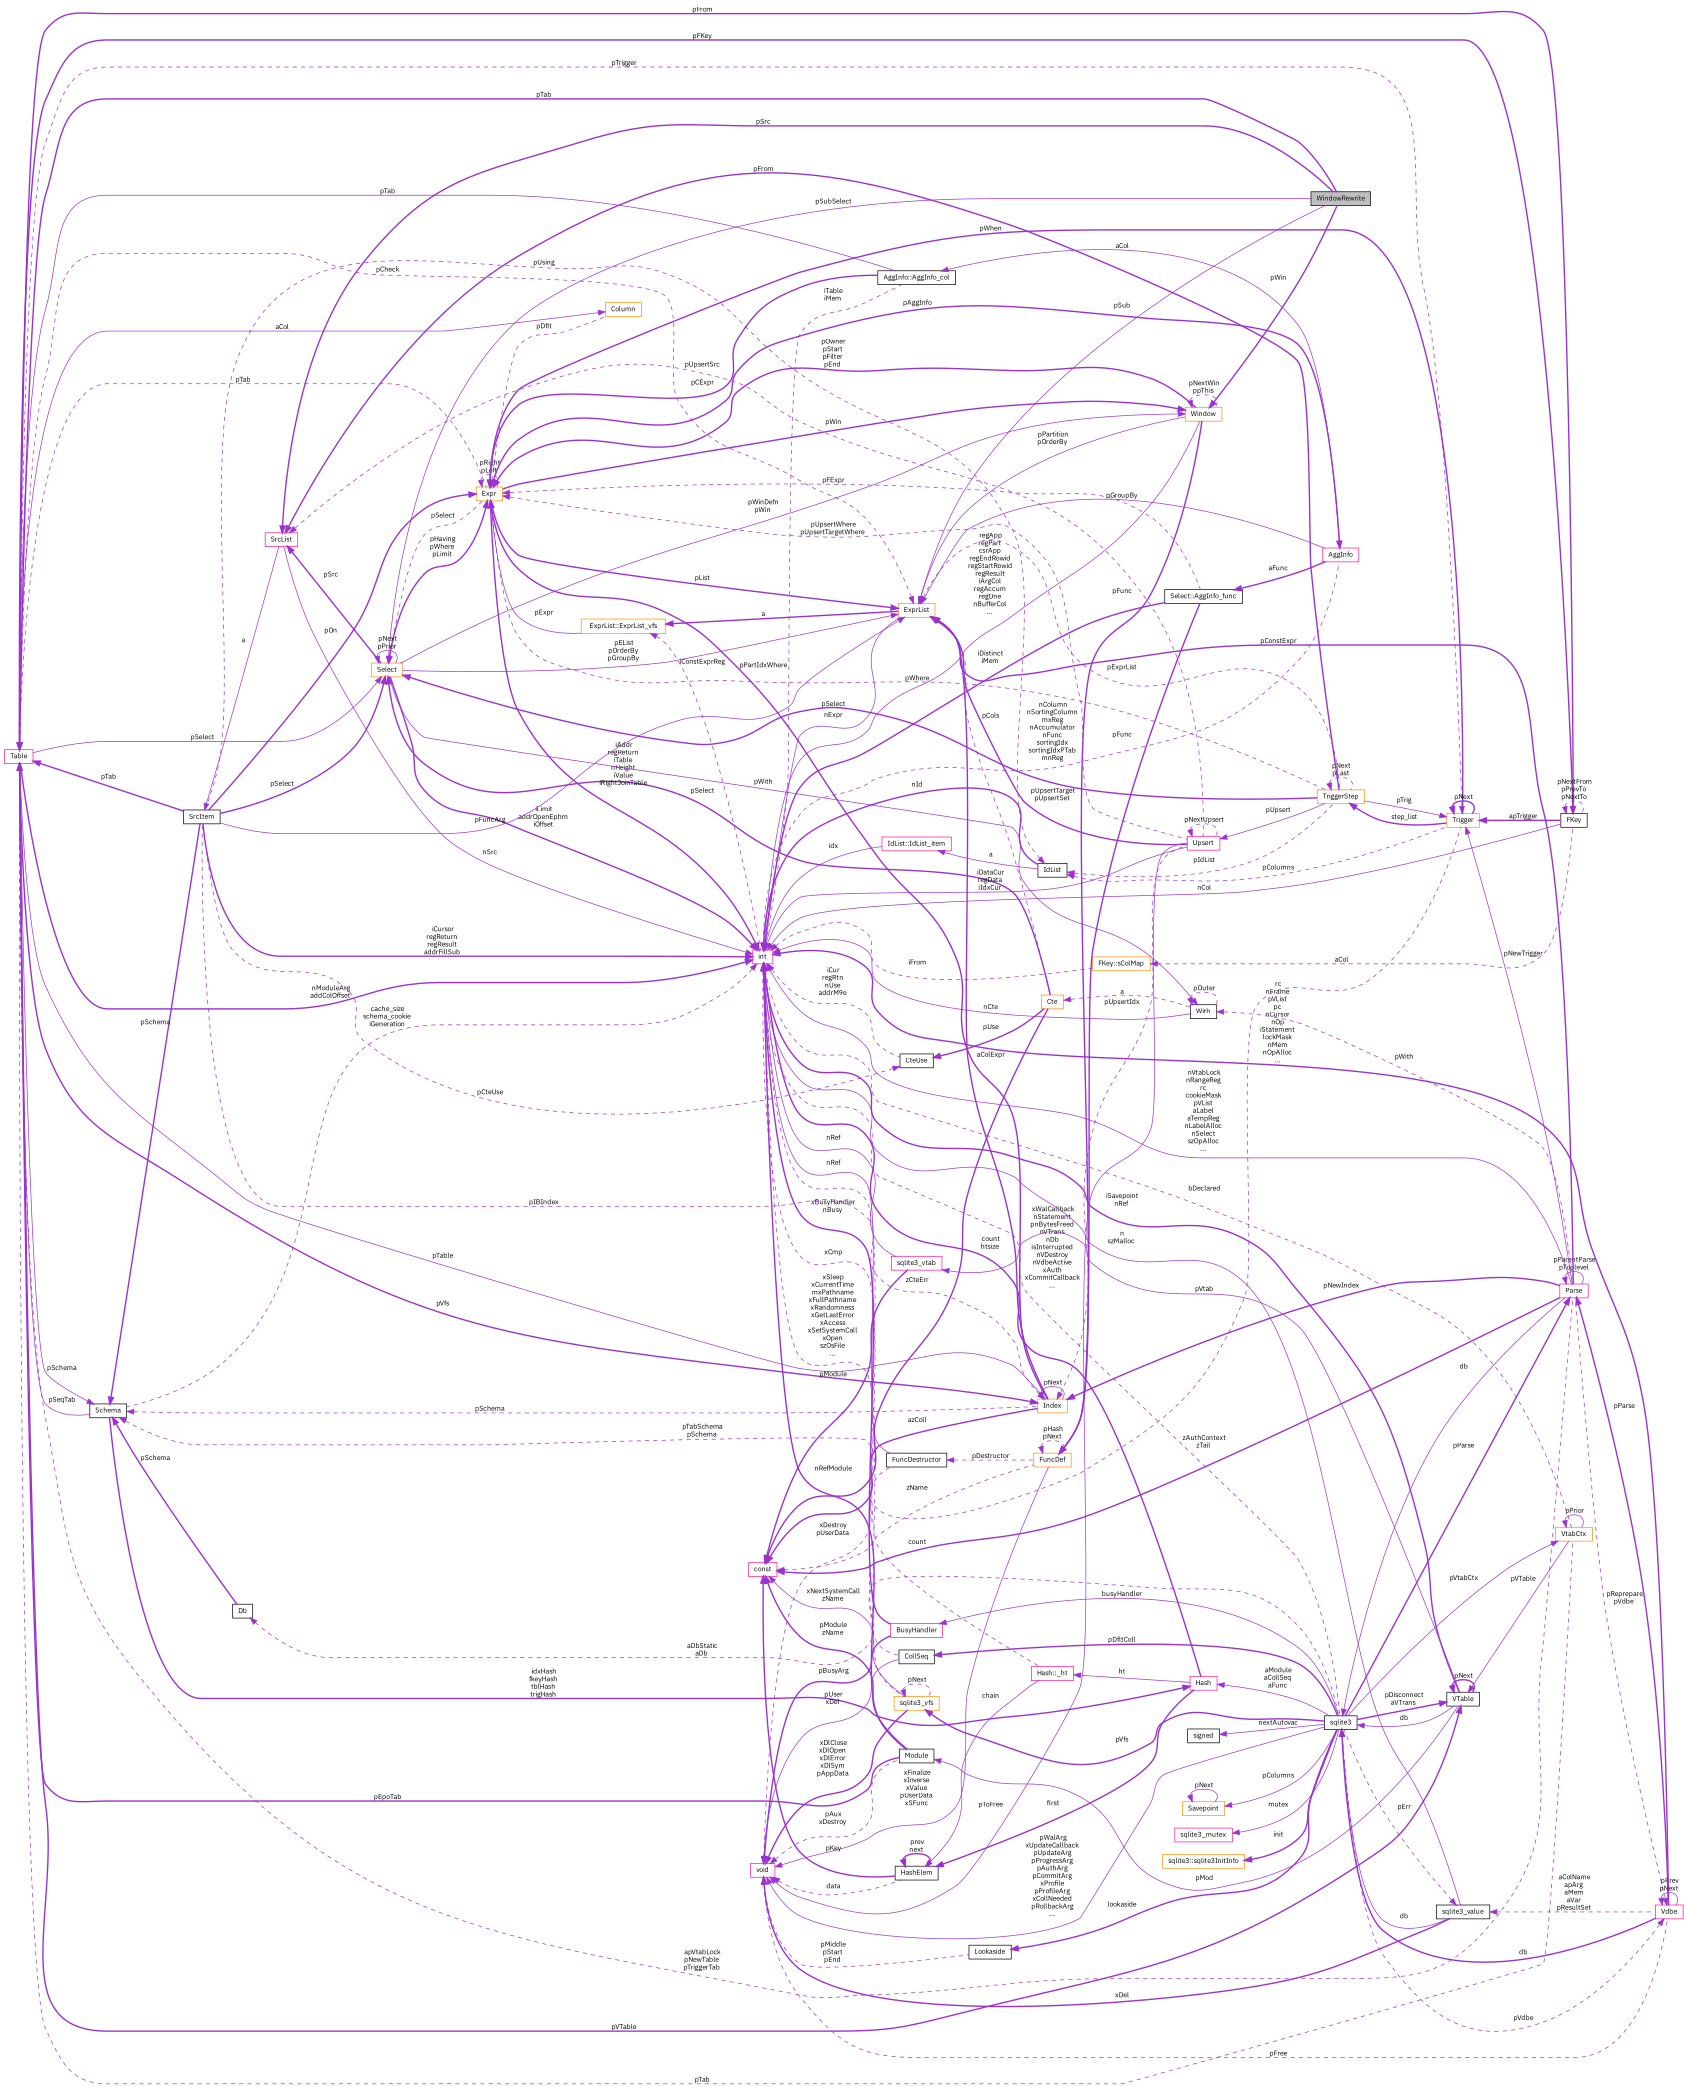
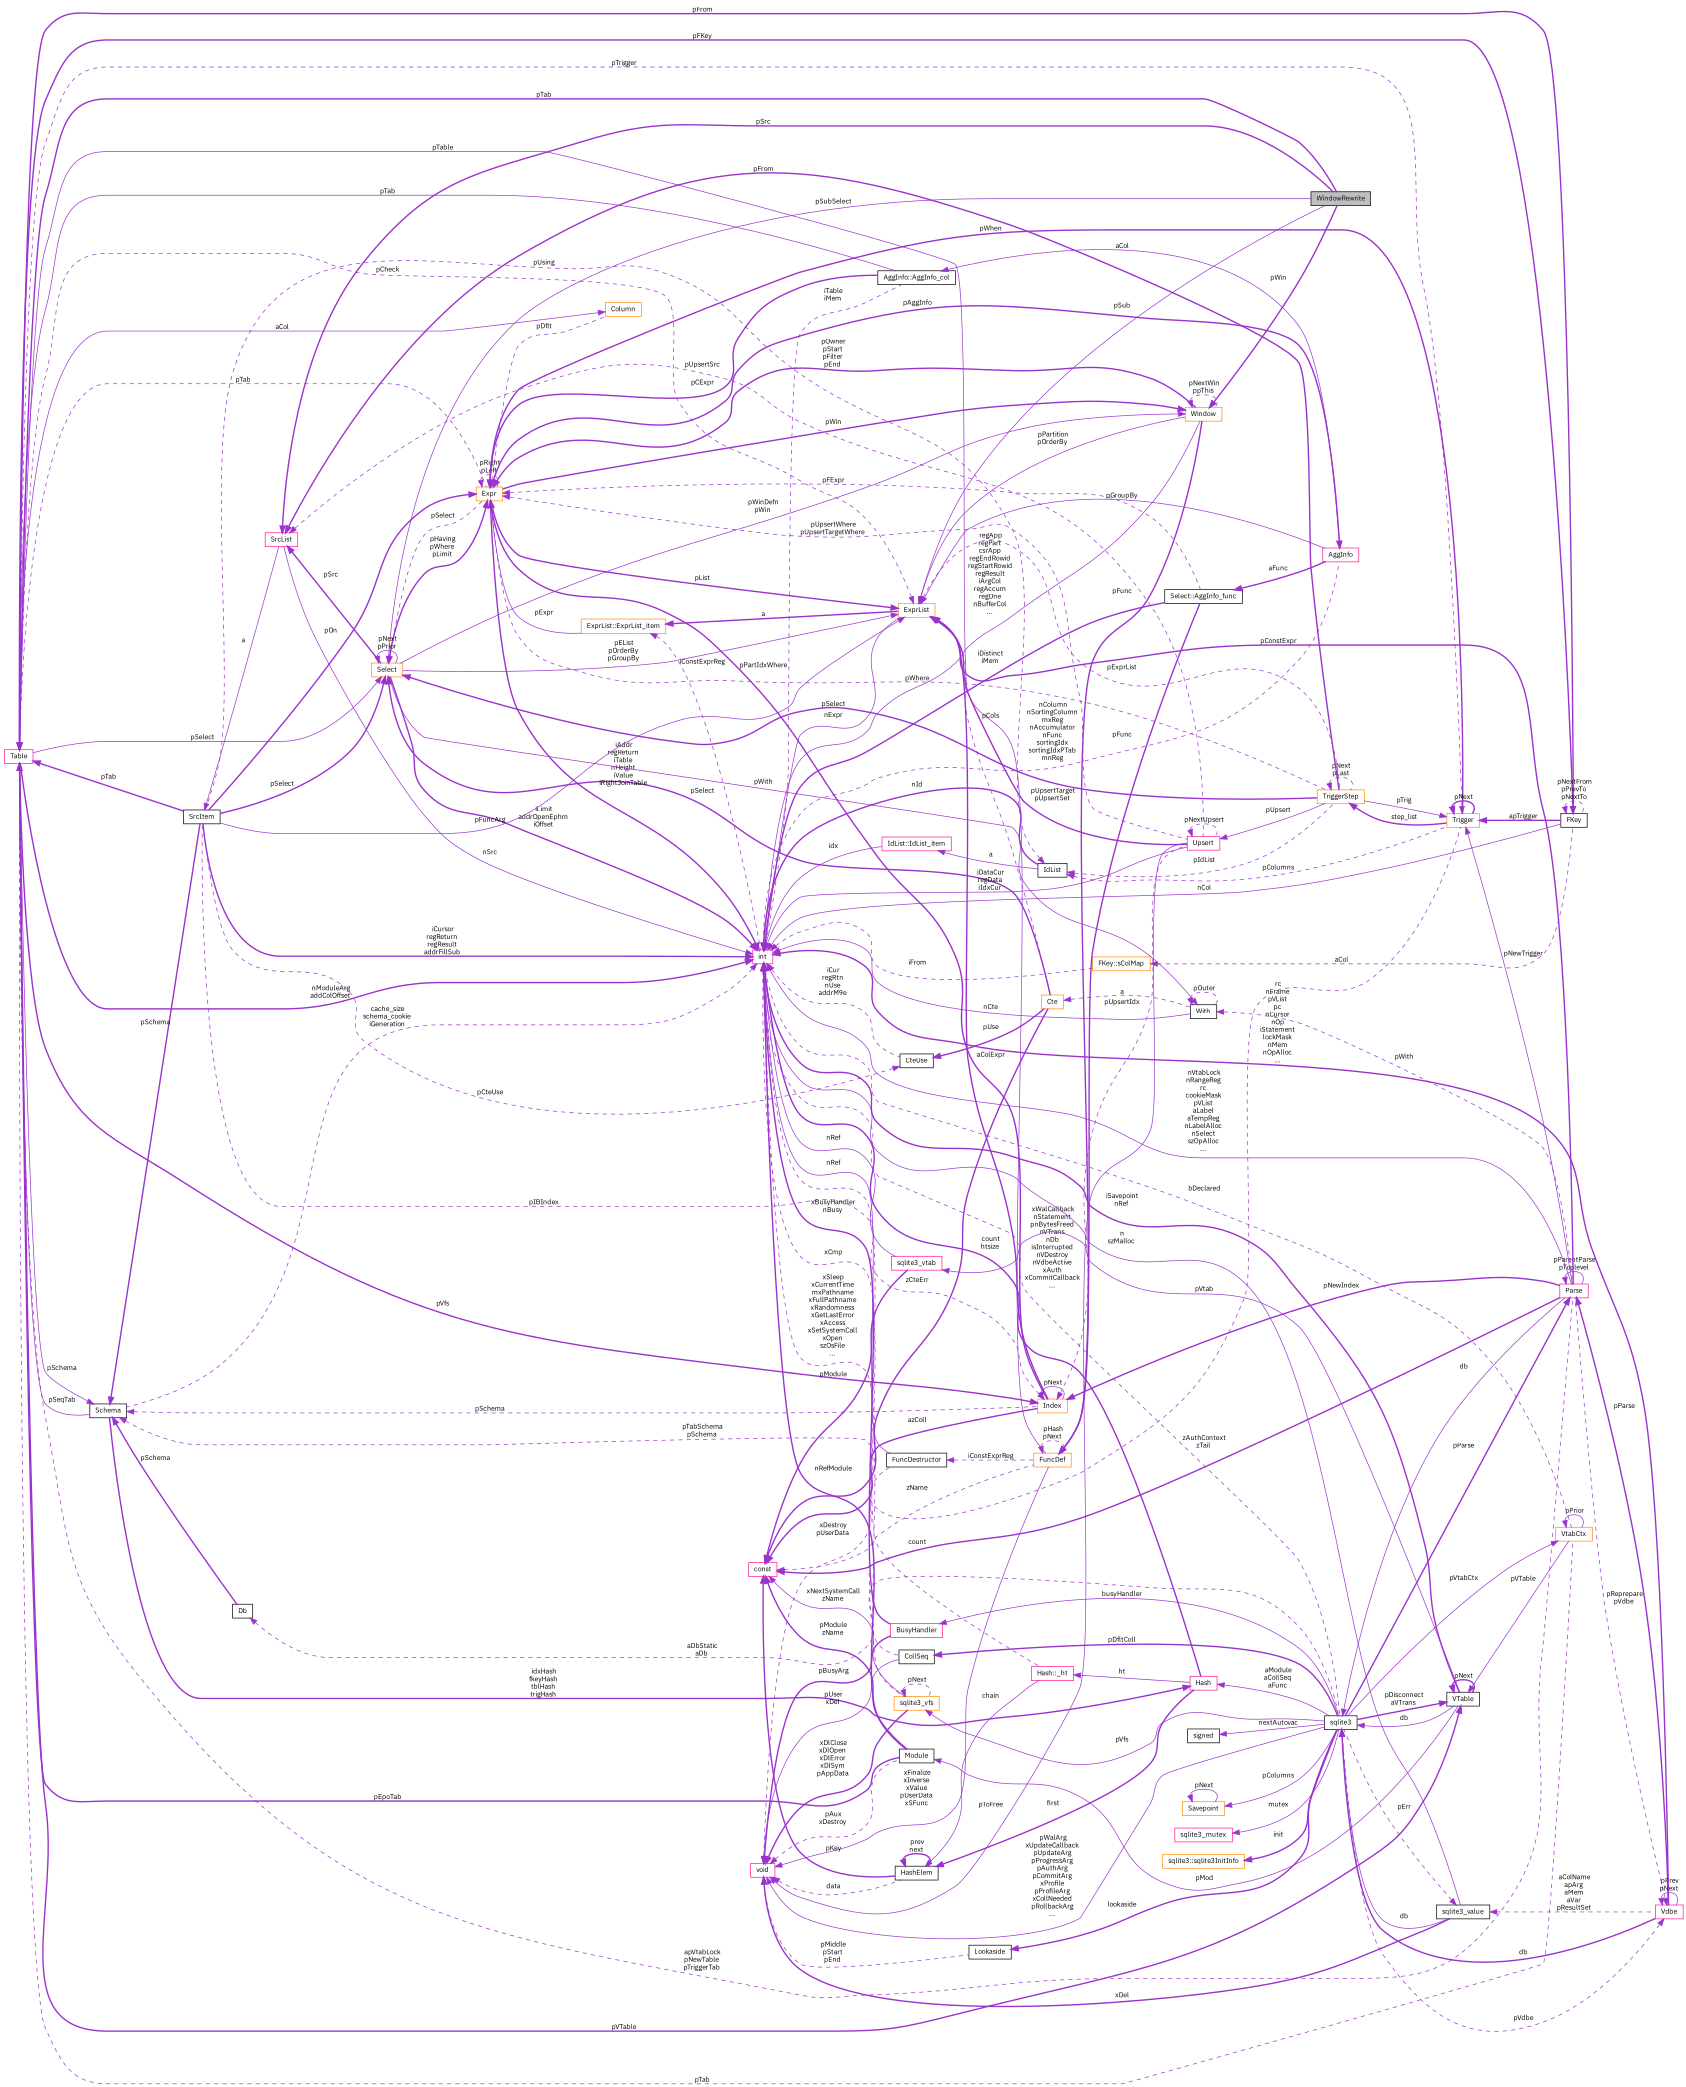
node "ExprList::ExprList_vfs": label "ExprList::ExprList_vfs" -> "ExprList::ExprList_item"
edge "Index" -> "Table": now "FuncDef" -> "Table"
edge "FuncDef" -> "FuncDestructor": label " pDestructor" -> " iConstExprReg"
edge "sqlite3" -> "sqlite3_vfs": style bold -> solid
edge "Vdbe" -> "void": removed, label "pFree"
